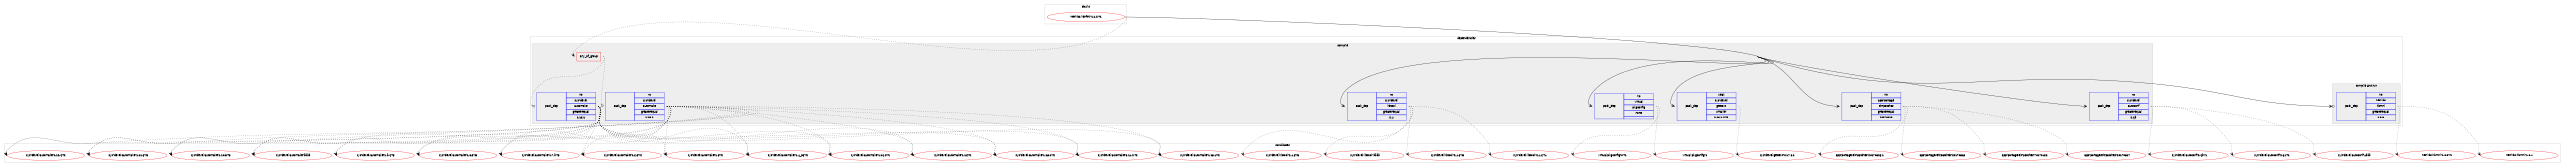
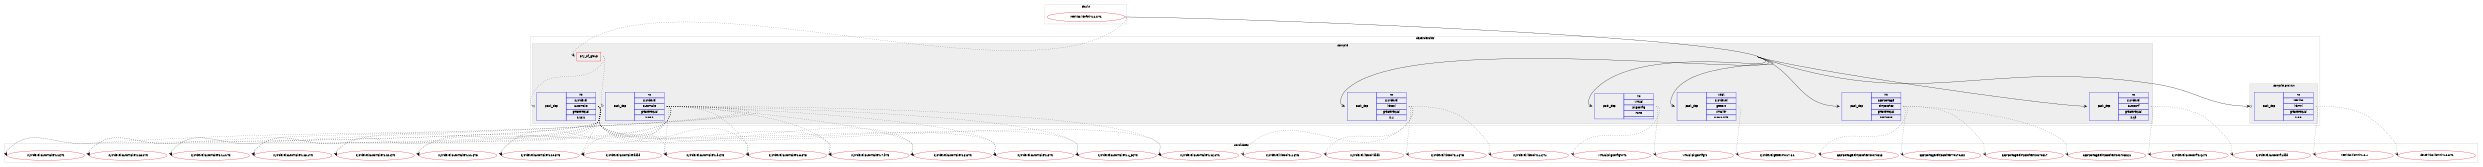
node "sys-devel/autoconf-2.69-r4": removed
node "net-libs/libmnl-1.0.3-r1": label "net-libs/libmnl-1.0.3-r1" -> "devel-libs/libmnl-1.0.3-r1"
